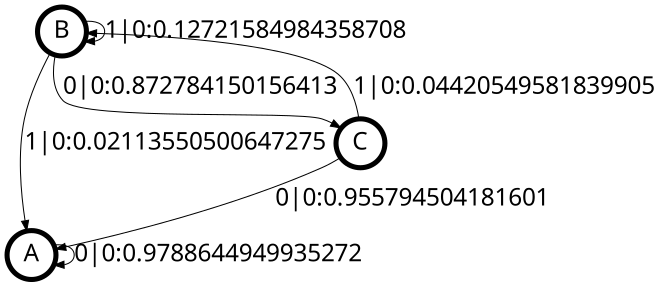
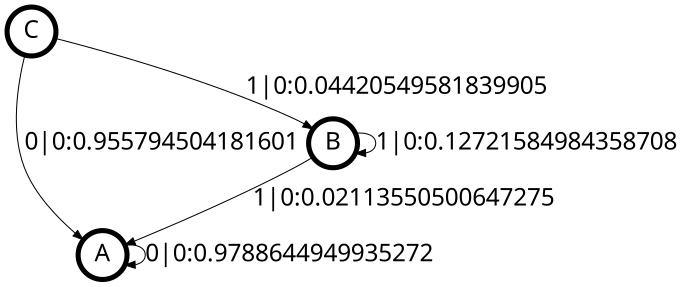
edge "B" -> "C": removed, label "0|0:0.872784150156413"
